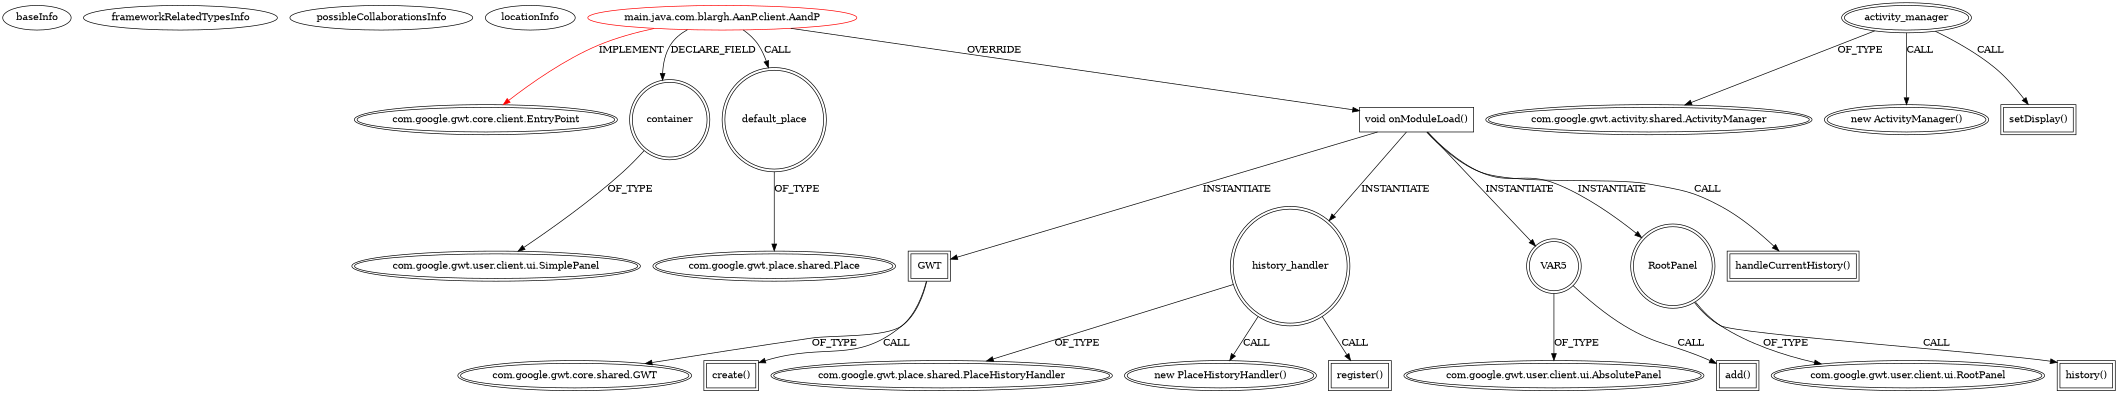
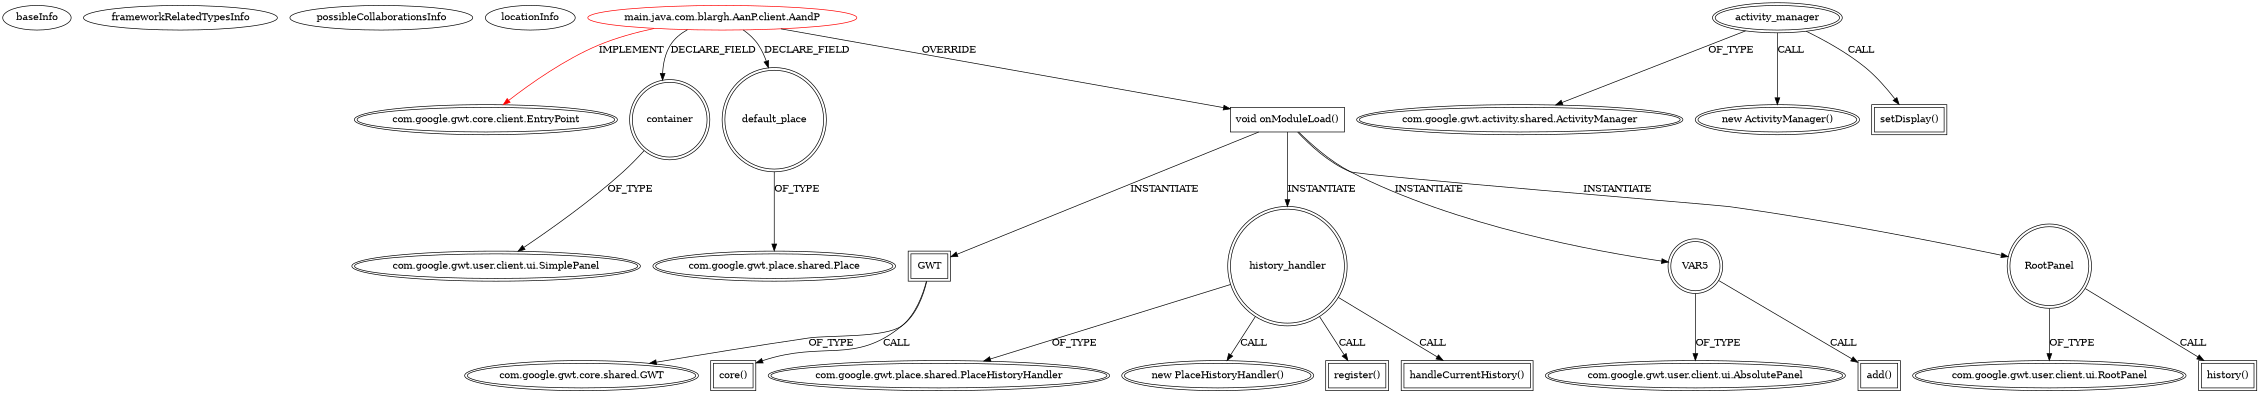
edge "main.java.com.blargh.AanP.client.AandP" -> "default_place": label "CALL" -> "DECLARE_FIELD"
edge "void onModuleLoad()" -> "handleCurrentHistory()": now "history_handler" -> "handleCurrentHistory()"
node "create()": label "create()" -> "core()"
